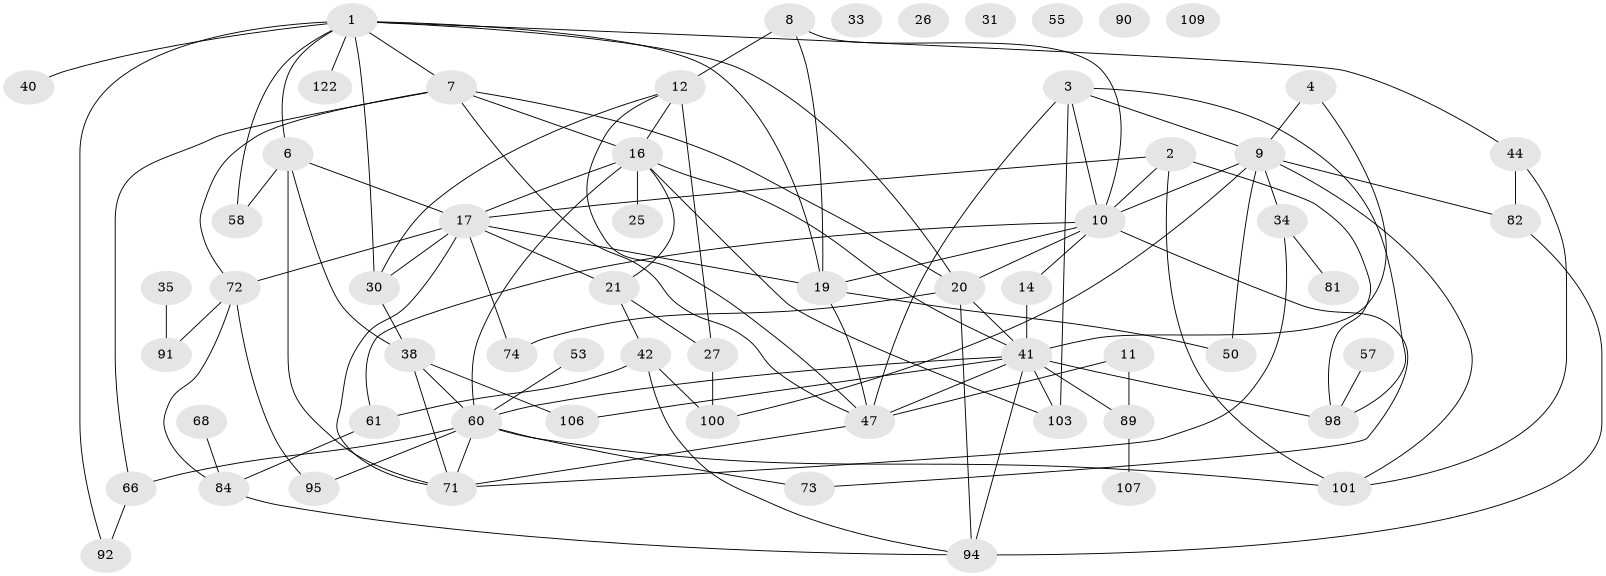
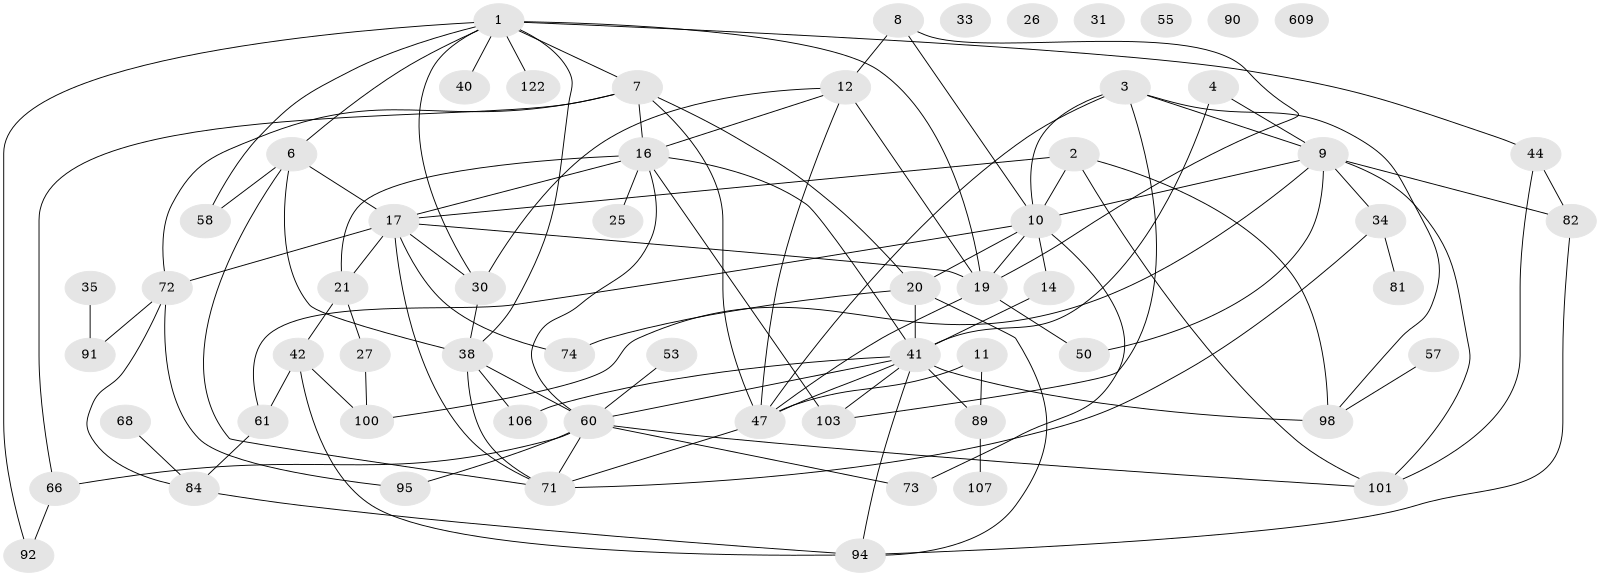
node "109": label "109" -> "609"
edge "1" -- "20": now "1" -- "38"
edge "12" -- "27": now "12" -- "19"
